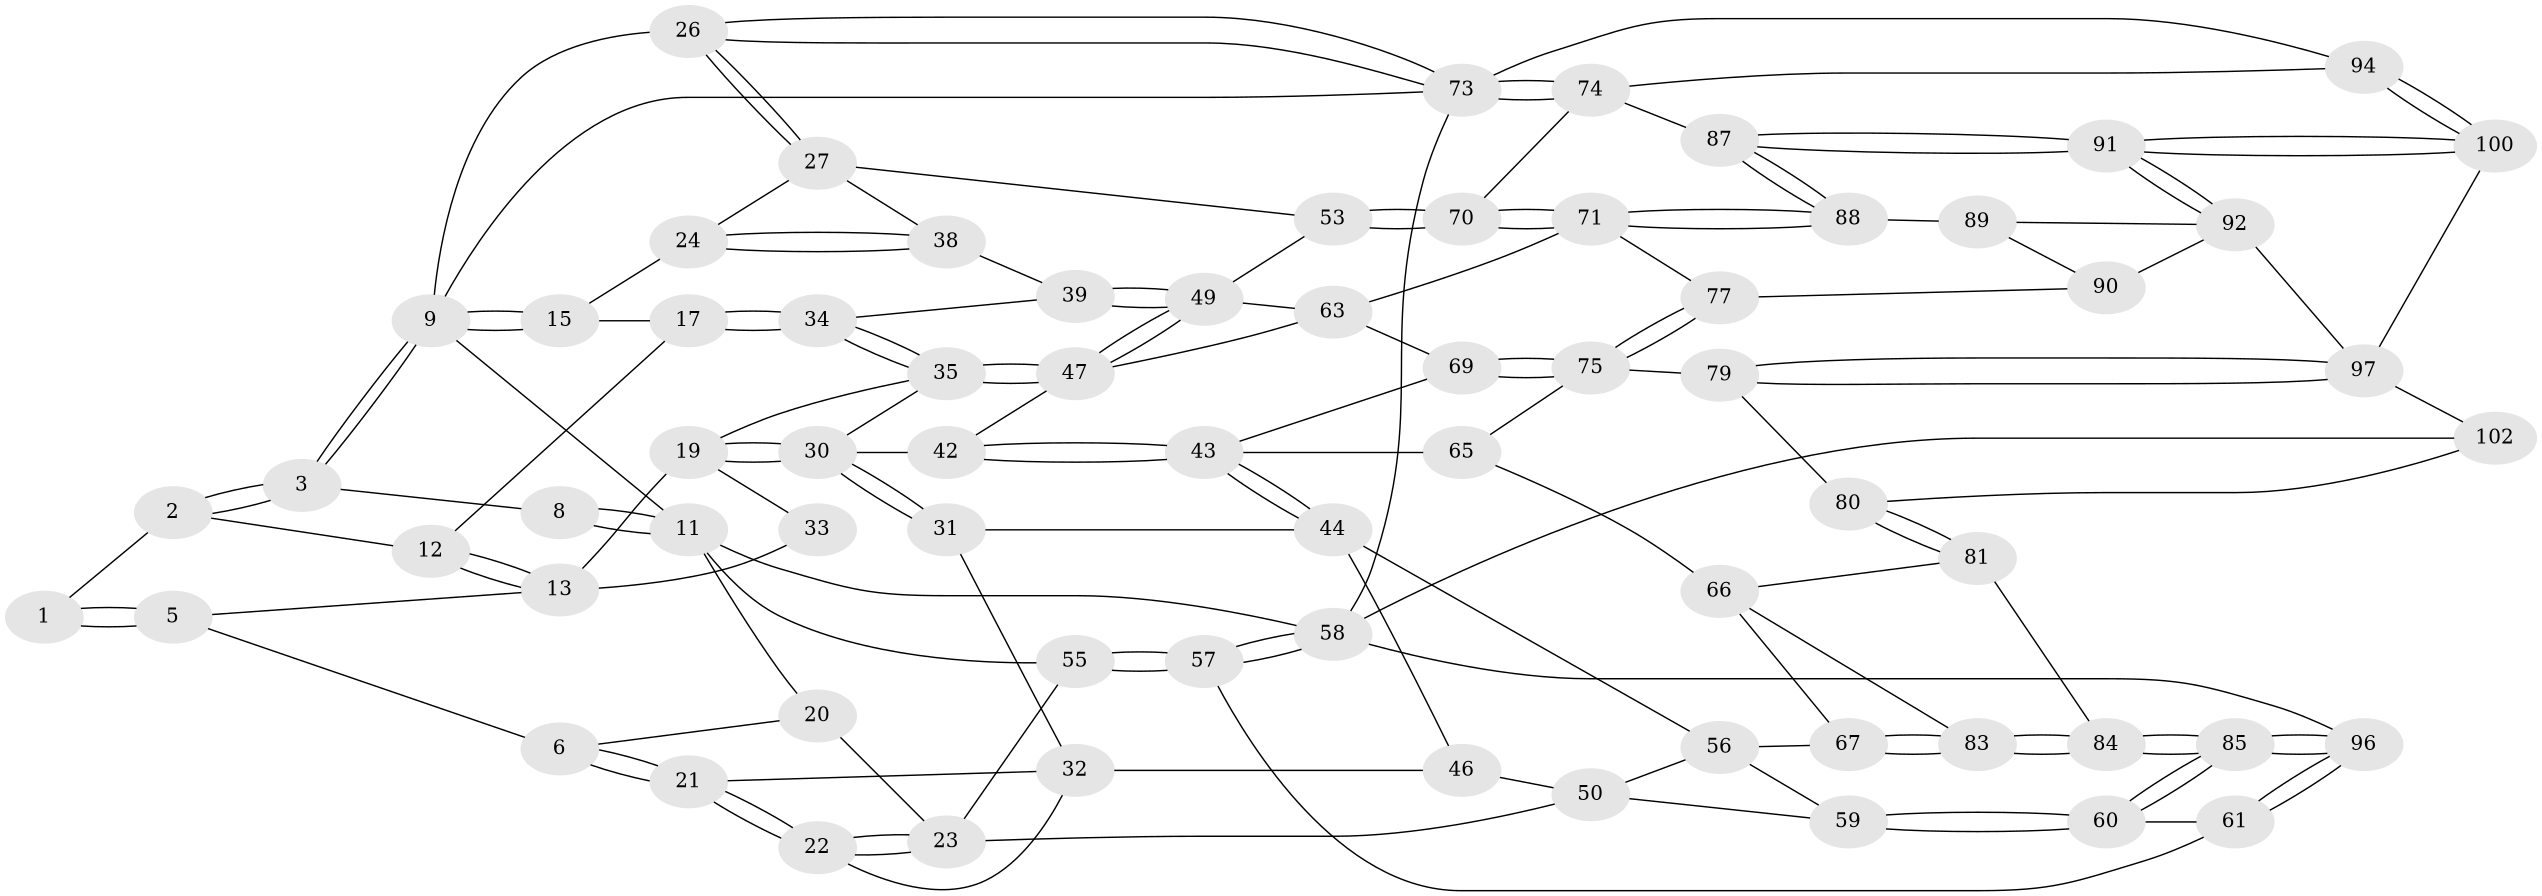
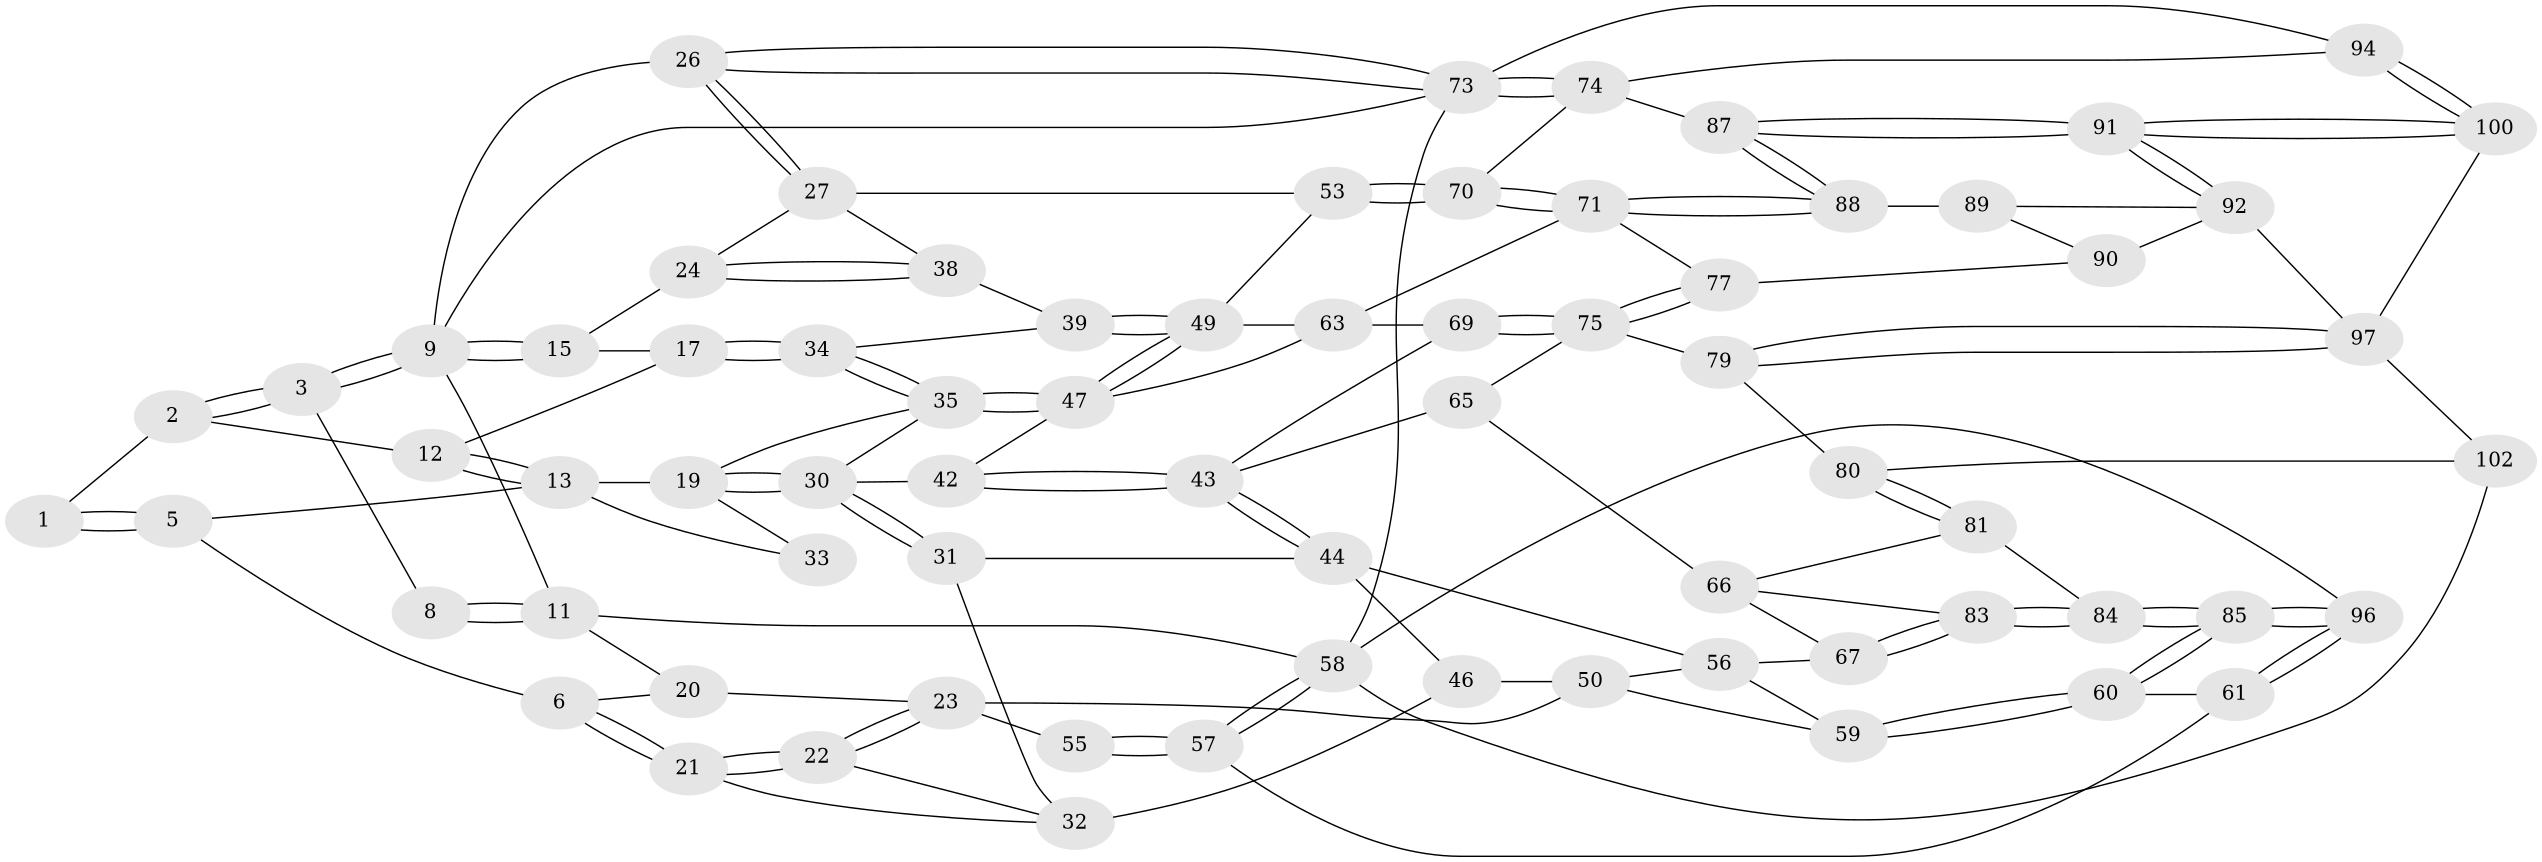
edge "11" -- "55": removed
